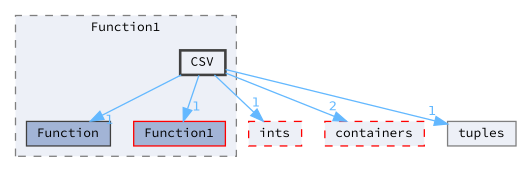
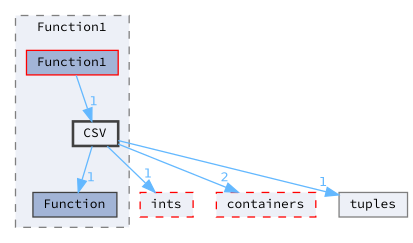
edge "CSV" -> "Function1": reversed
